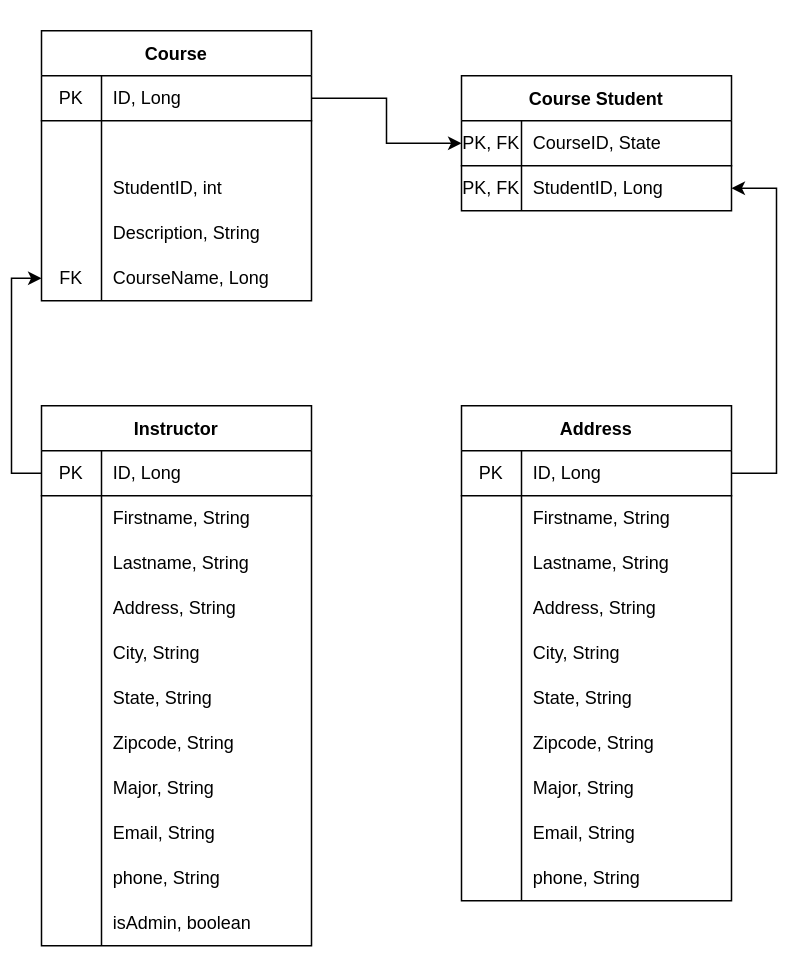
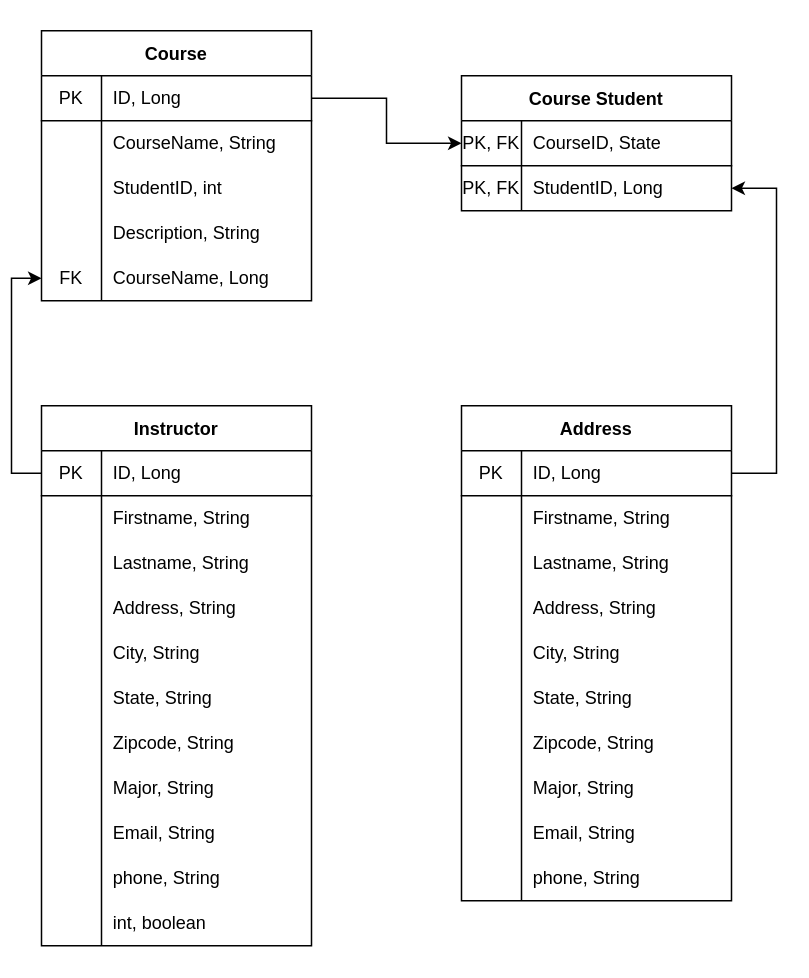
node "CourseName, String": added
node "isAdmin, boolean": label "isAdmin, boolean" -> "int, boolean"
